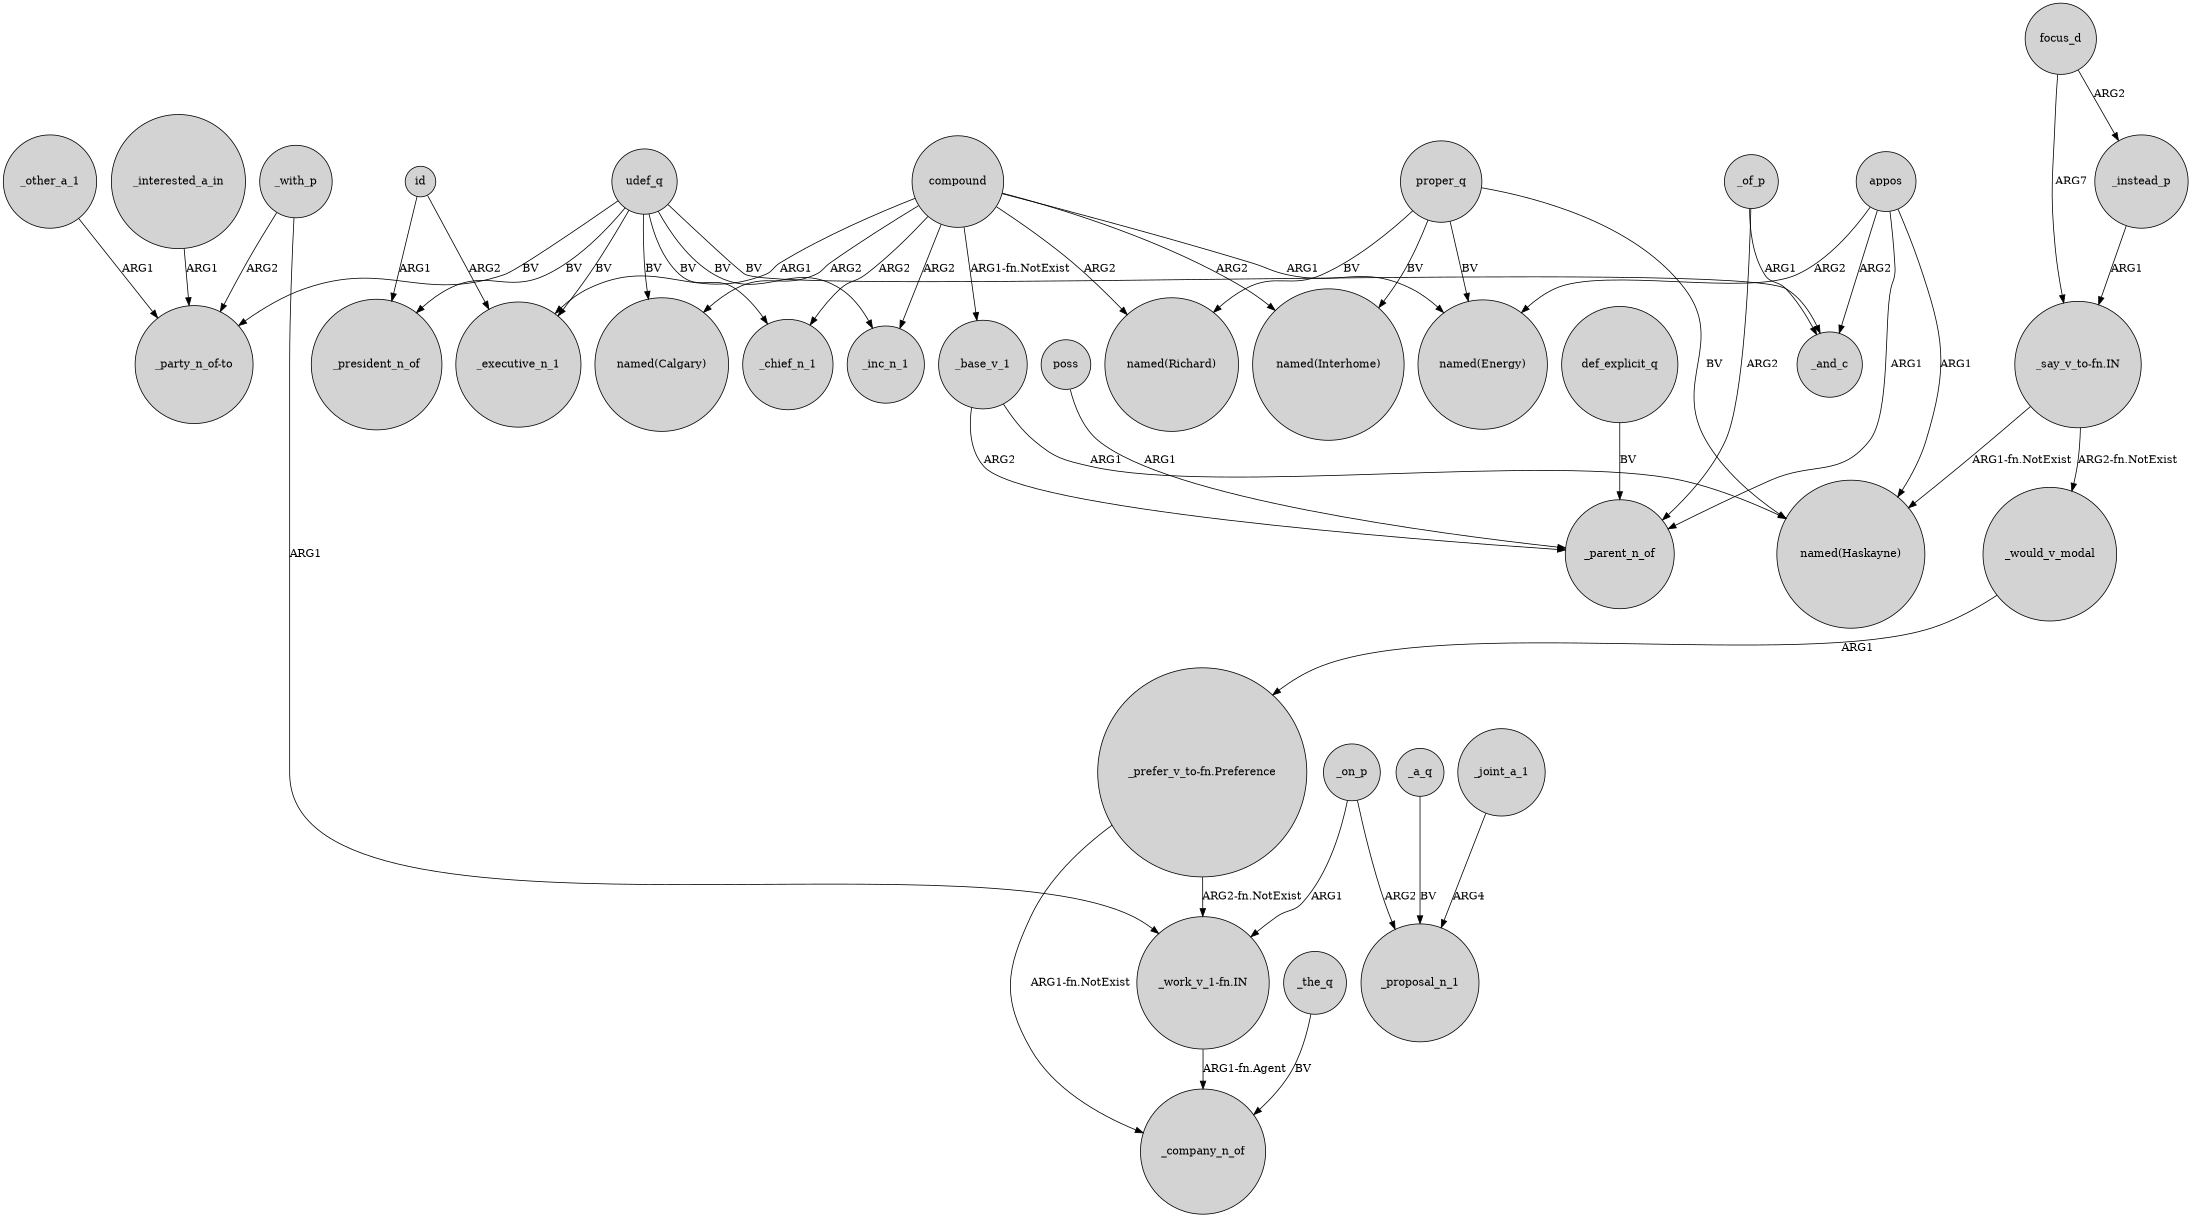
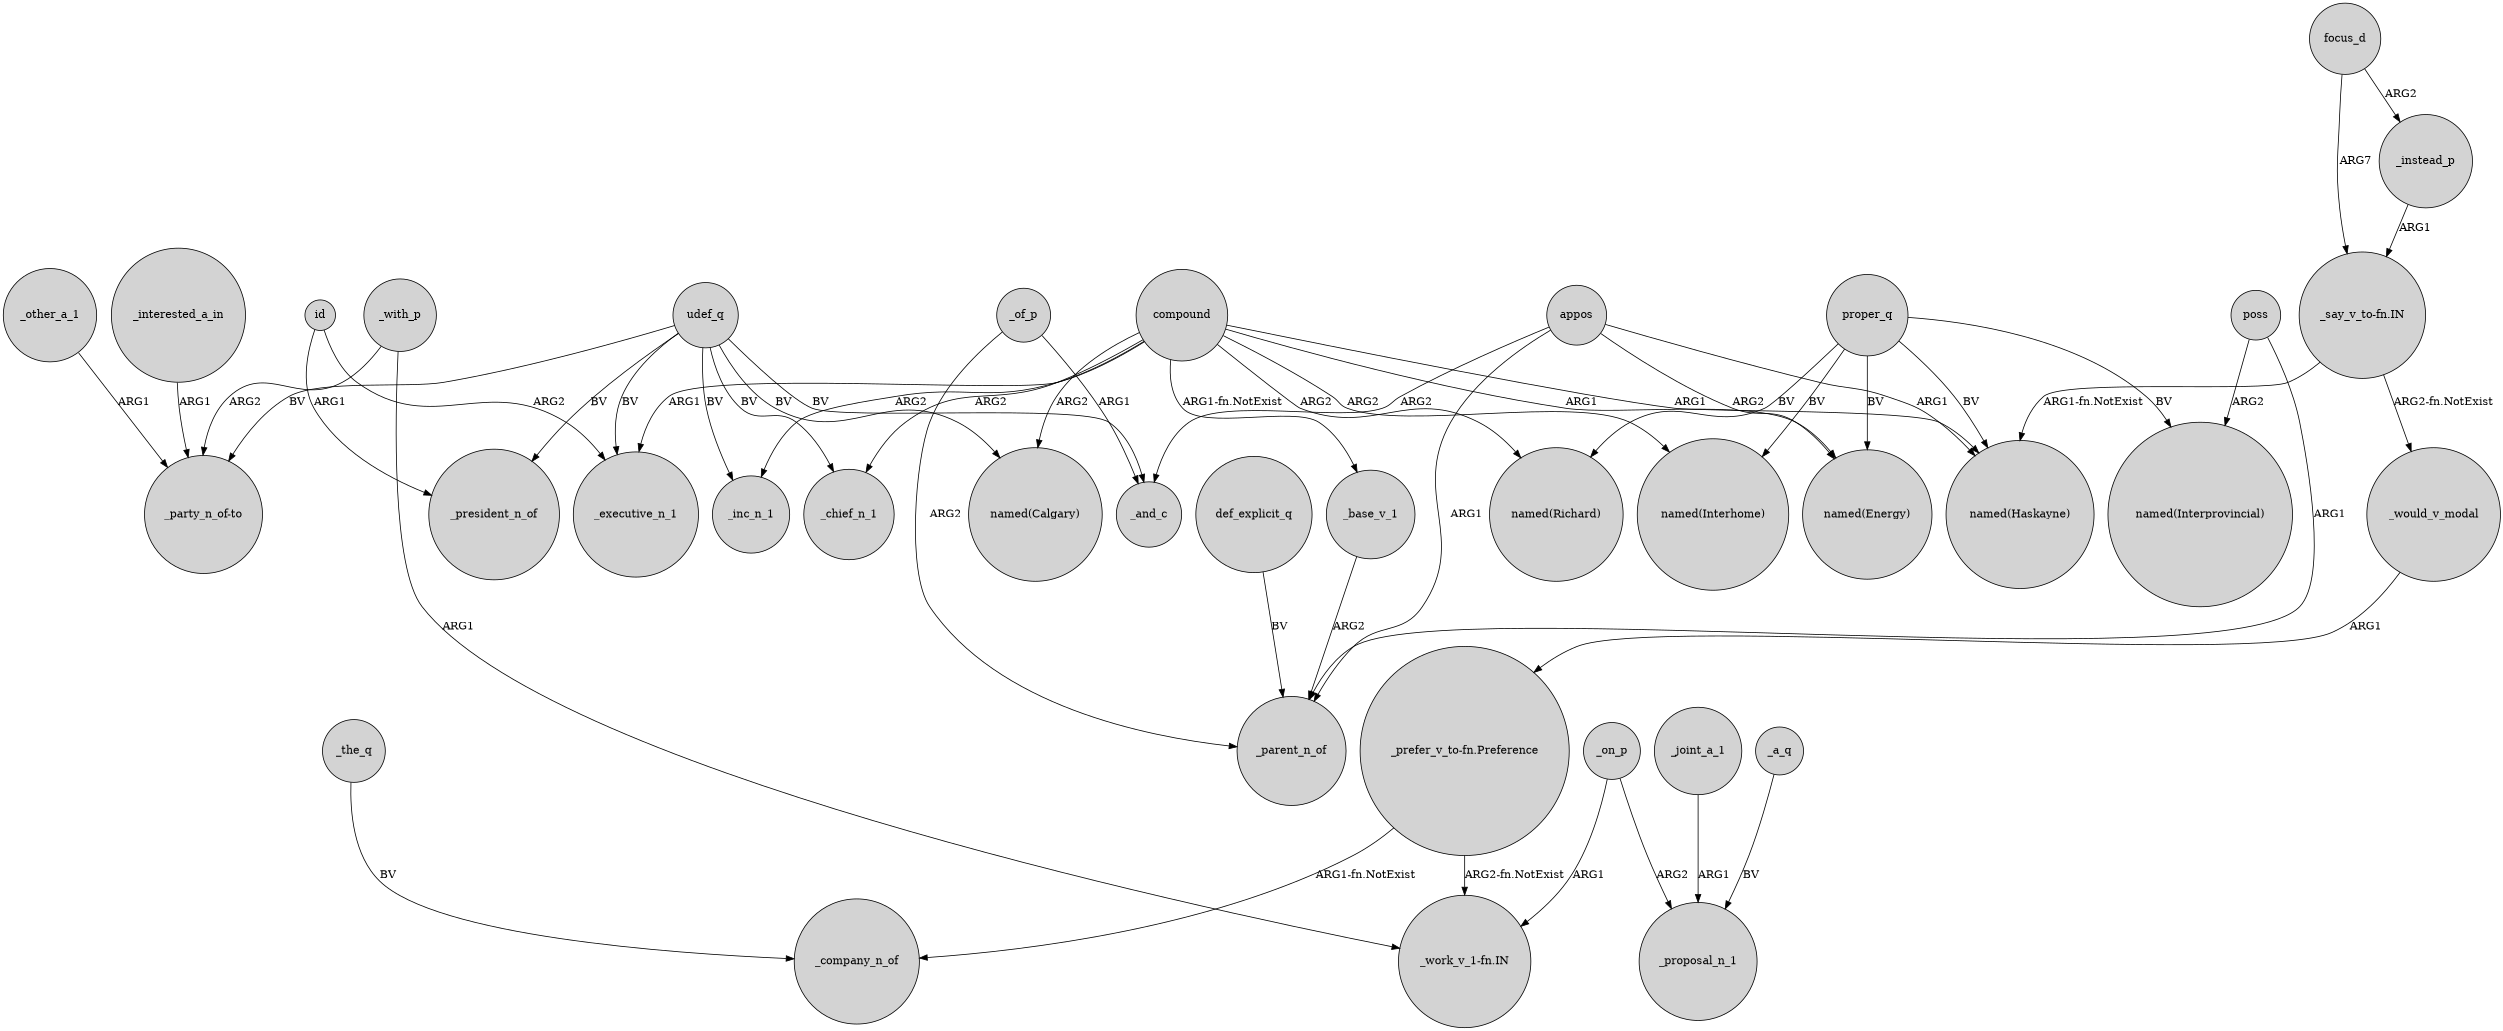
edge "_base_v_1" -> "named(Haskayne)": now "compound" -> "named(Haskayne)"
node "named(Interprovincial)": added
edge "_joint_a_1" -> "_proposal_n_1": label "ARG4" -> "ARG1"
edge "_work_v_1-fn.IN" -> "_company_n_of": removed, label "ARG1-fn.Agent"
